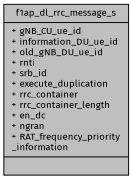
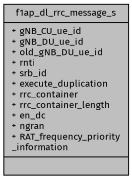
node "f1ap_dl_rrc_message_s": text "+ information_DU_ue_id" -> "+ gNB_DU_ue_id"
